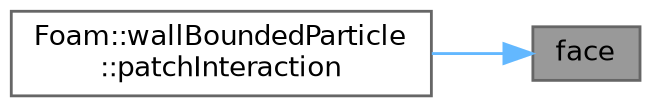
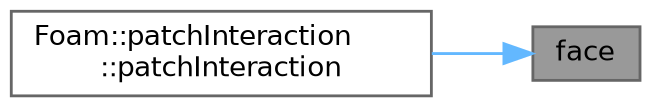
node "Foam::wallBoundedParticle ::patchInteraction": label "Foam::wallBoundedParticle ::patchInteraction" -> "Foam::patchInteraction ::patchInteraction"
